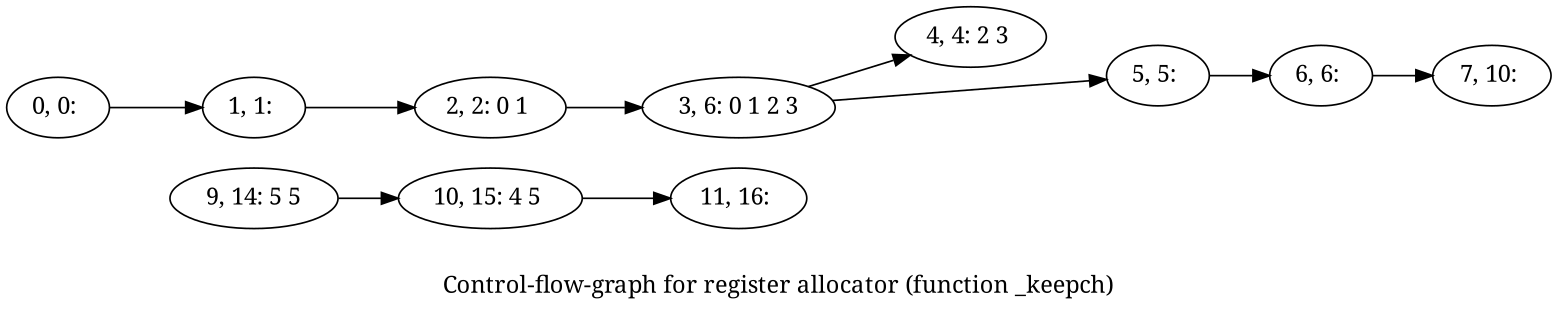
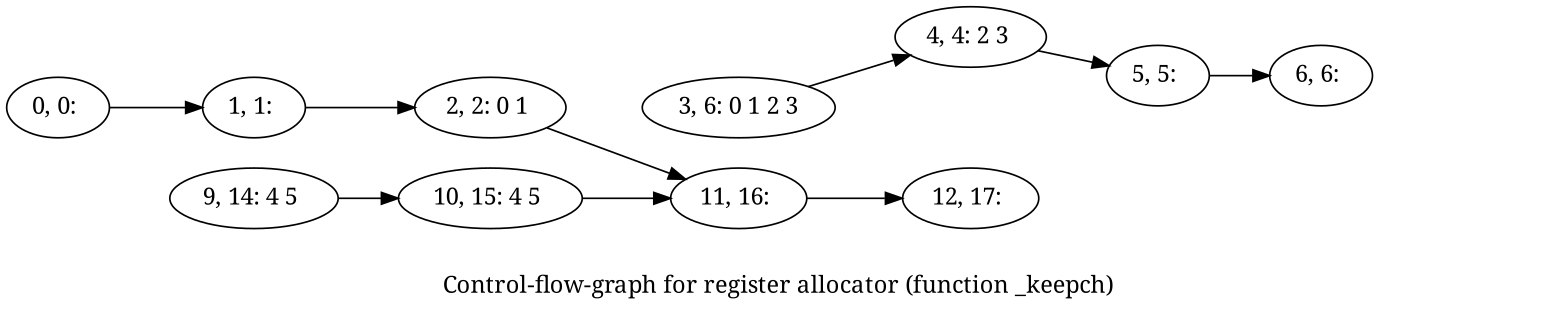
node "7, 10:": removed
edge "3, 6: 0 1 2 3" -> "5, 5:": now "4, 4: 2 3" -> "5, 5:"
edge "2, 2: 0 1" -> "3, 6: 0 1 2 3": now "2, 2: 0 1" -> "11, 16:"
node "9, 14: 5 5": label "9, 14: 5 5" -> "9, 14: 4 5"
node "12, 17:": added
